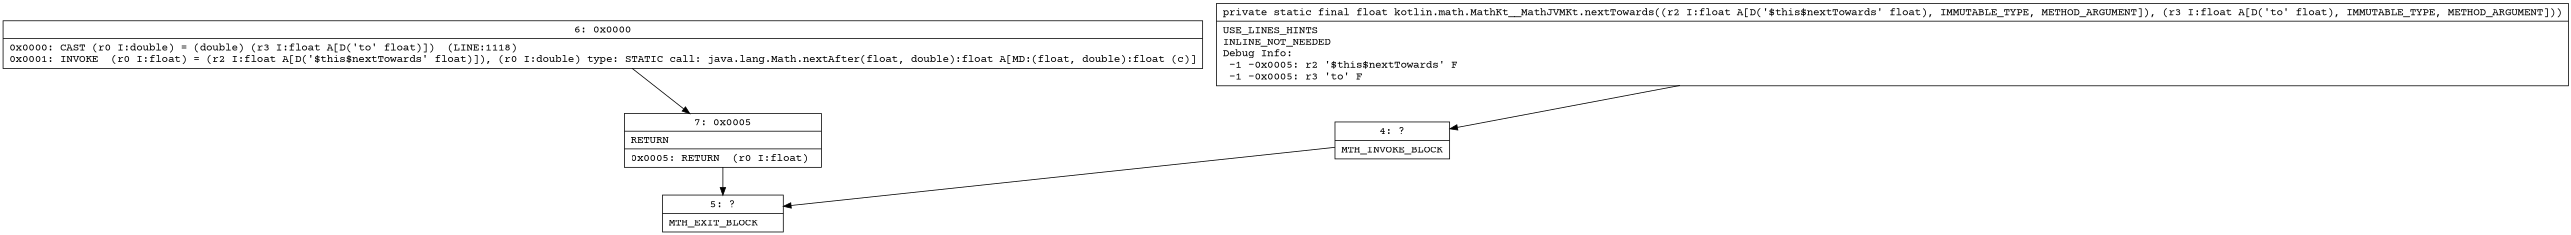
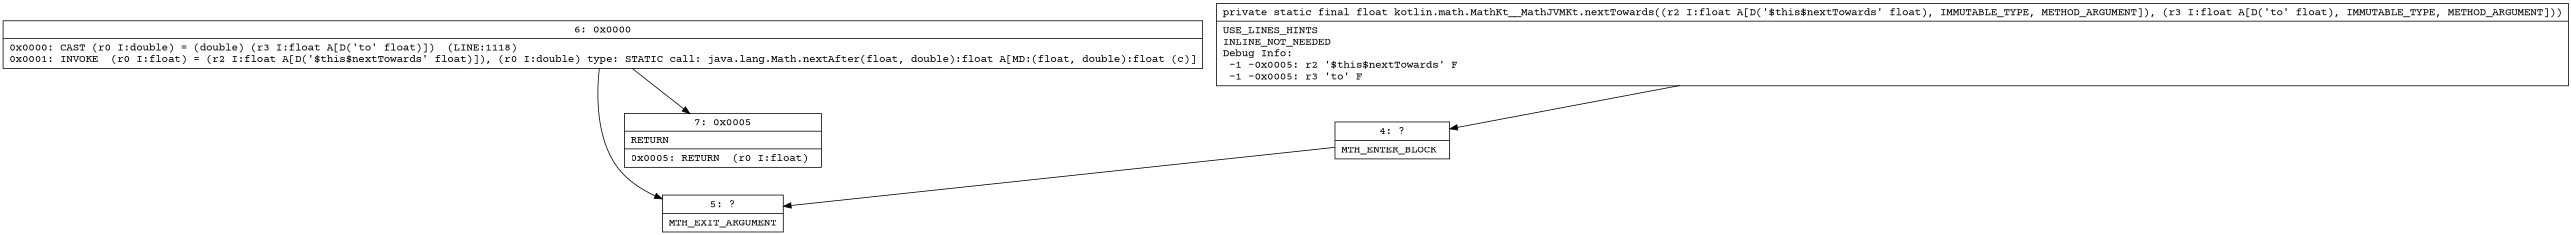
node "4: ?": text "MTH_INVOKE_BLOCK" -> "MTH_ENTER_BLOCK"
edge "7: 0x0005" -> "5: ?": now "6: 0x0000" -> "5: ?"
node "5: ?": text "MTH_EXIT_BLOCK" -> "MTH_EXIT_ARGUMENT"
